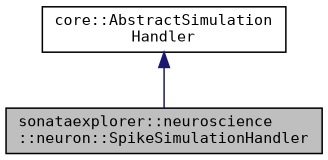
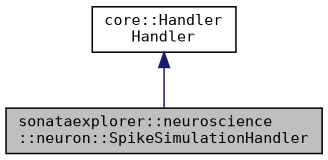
node "core::AbstractSimulation Handler": label "core::AbstractSimulation Handler" -> "core::Handler Handler"
